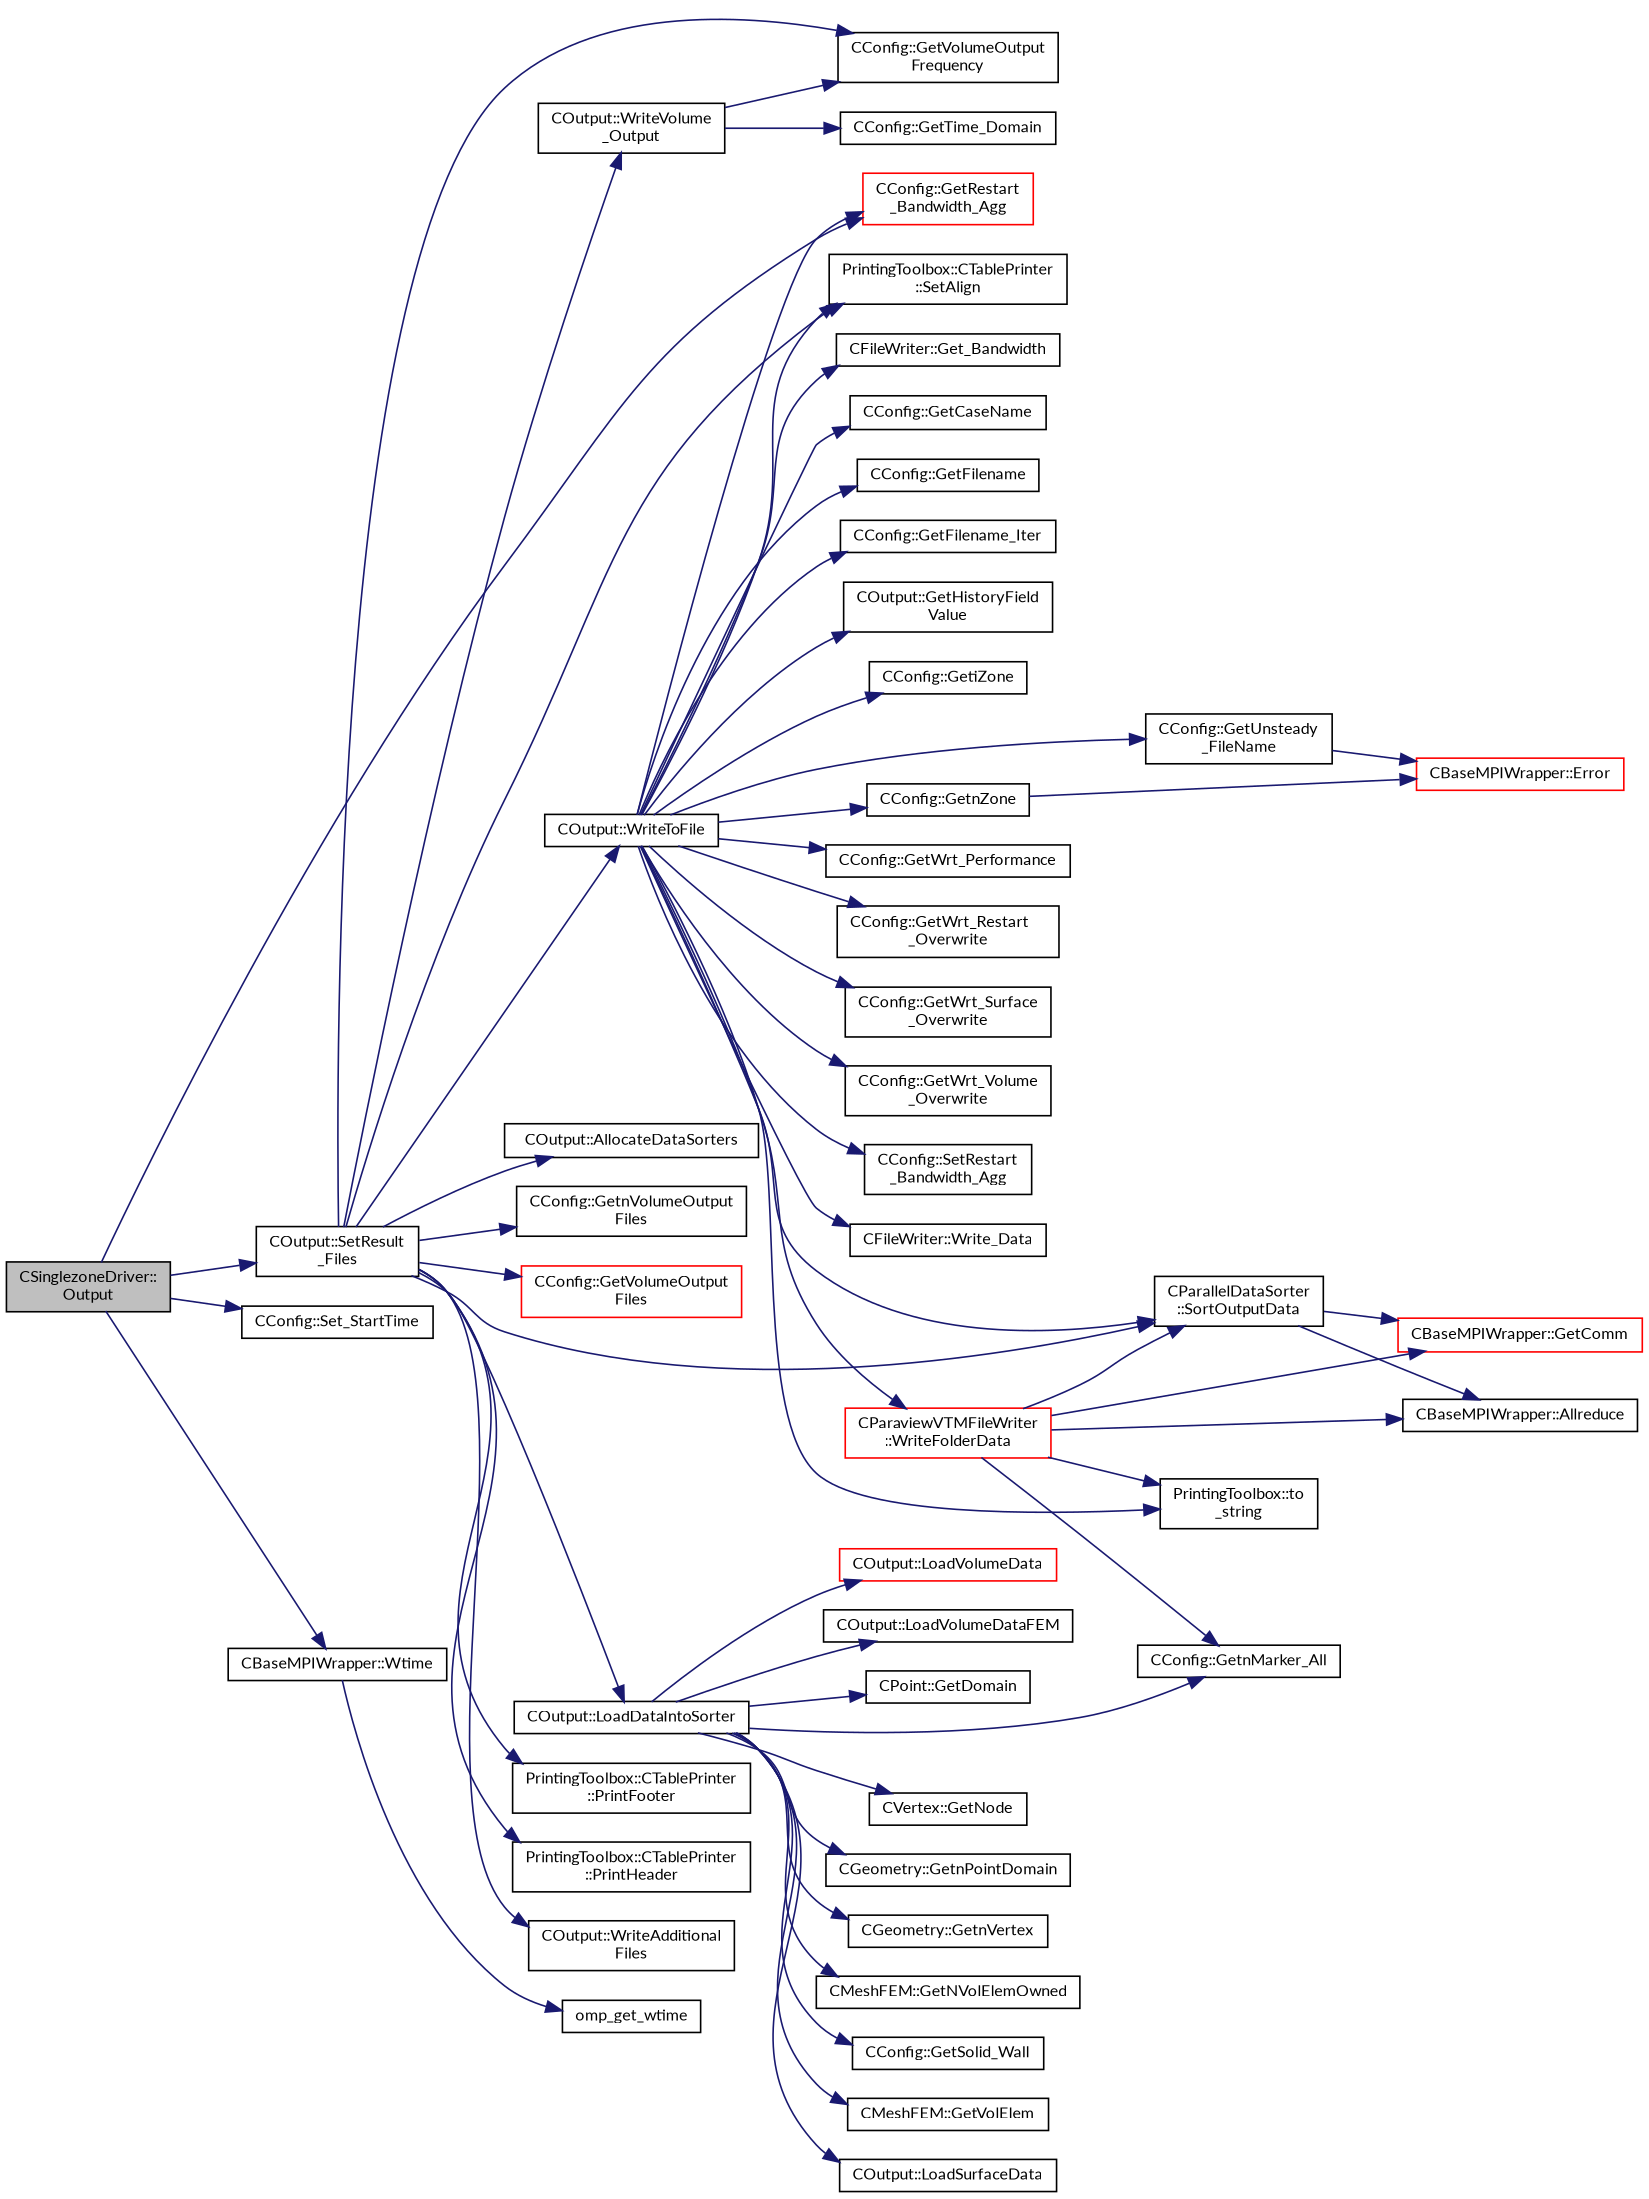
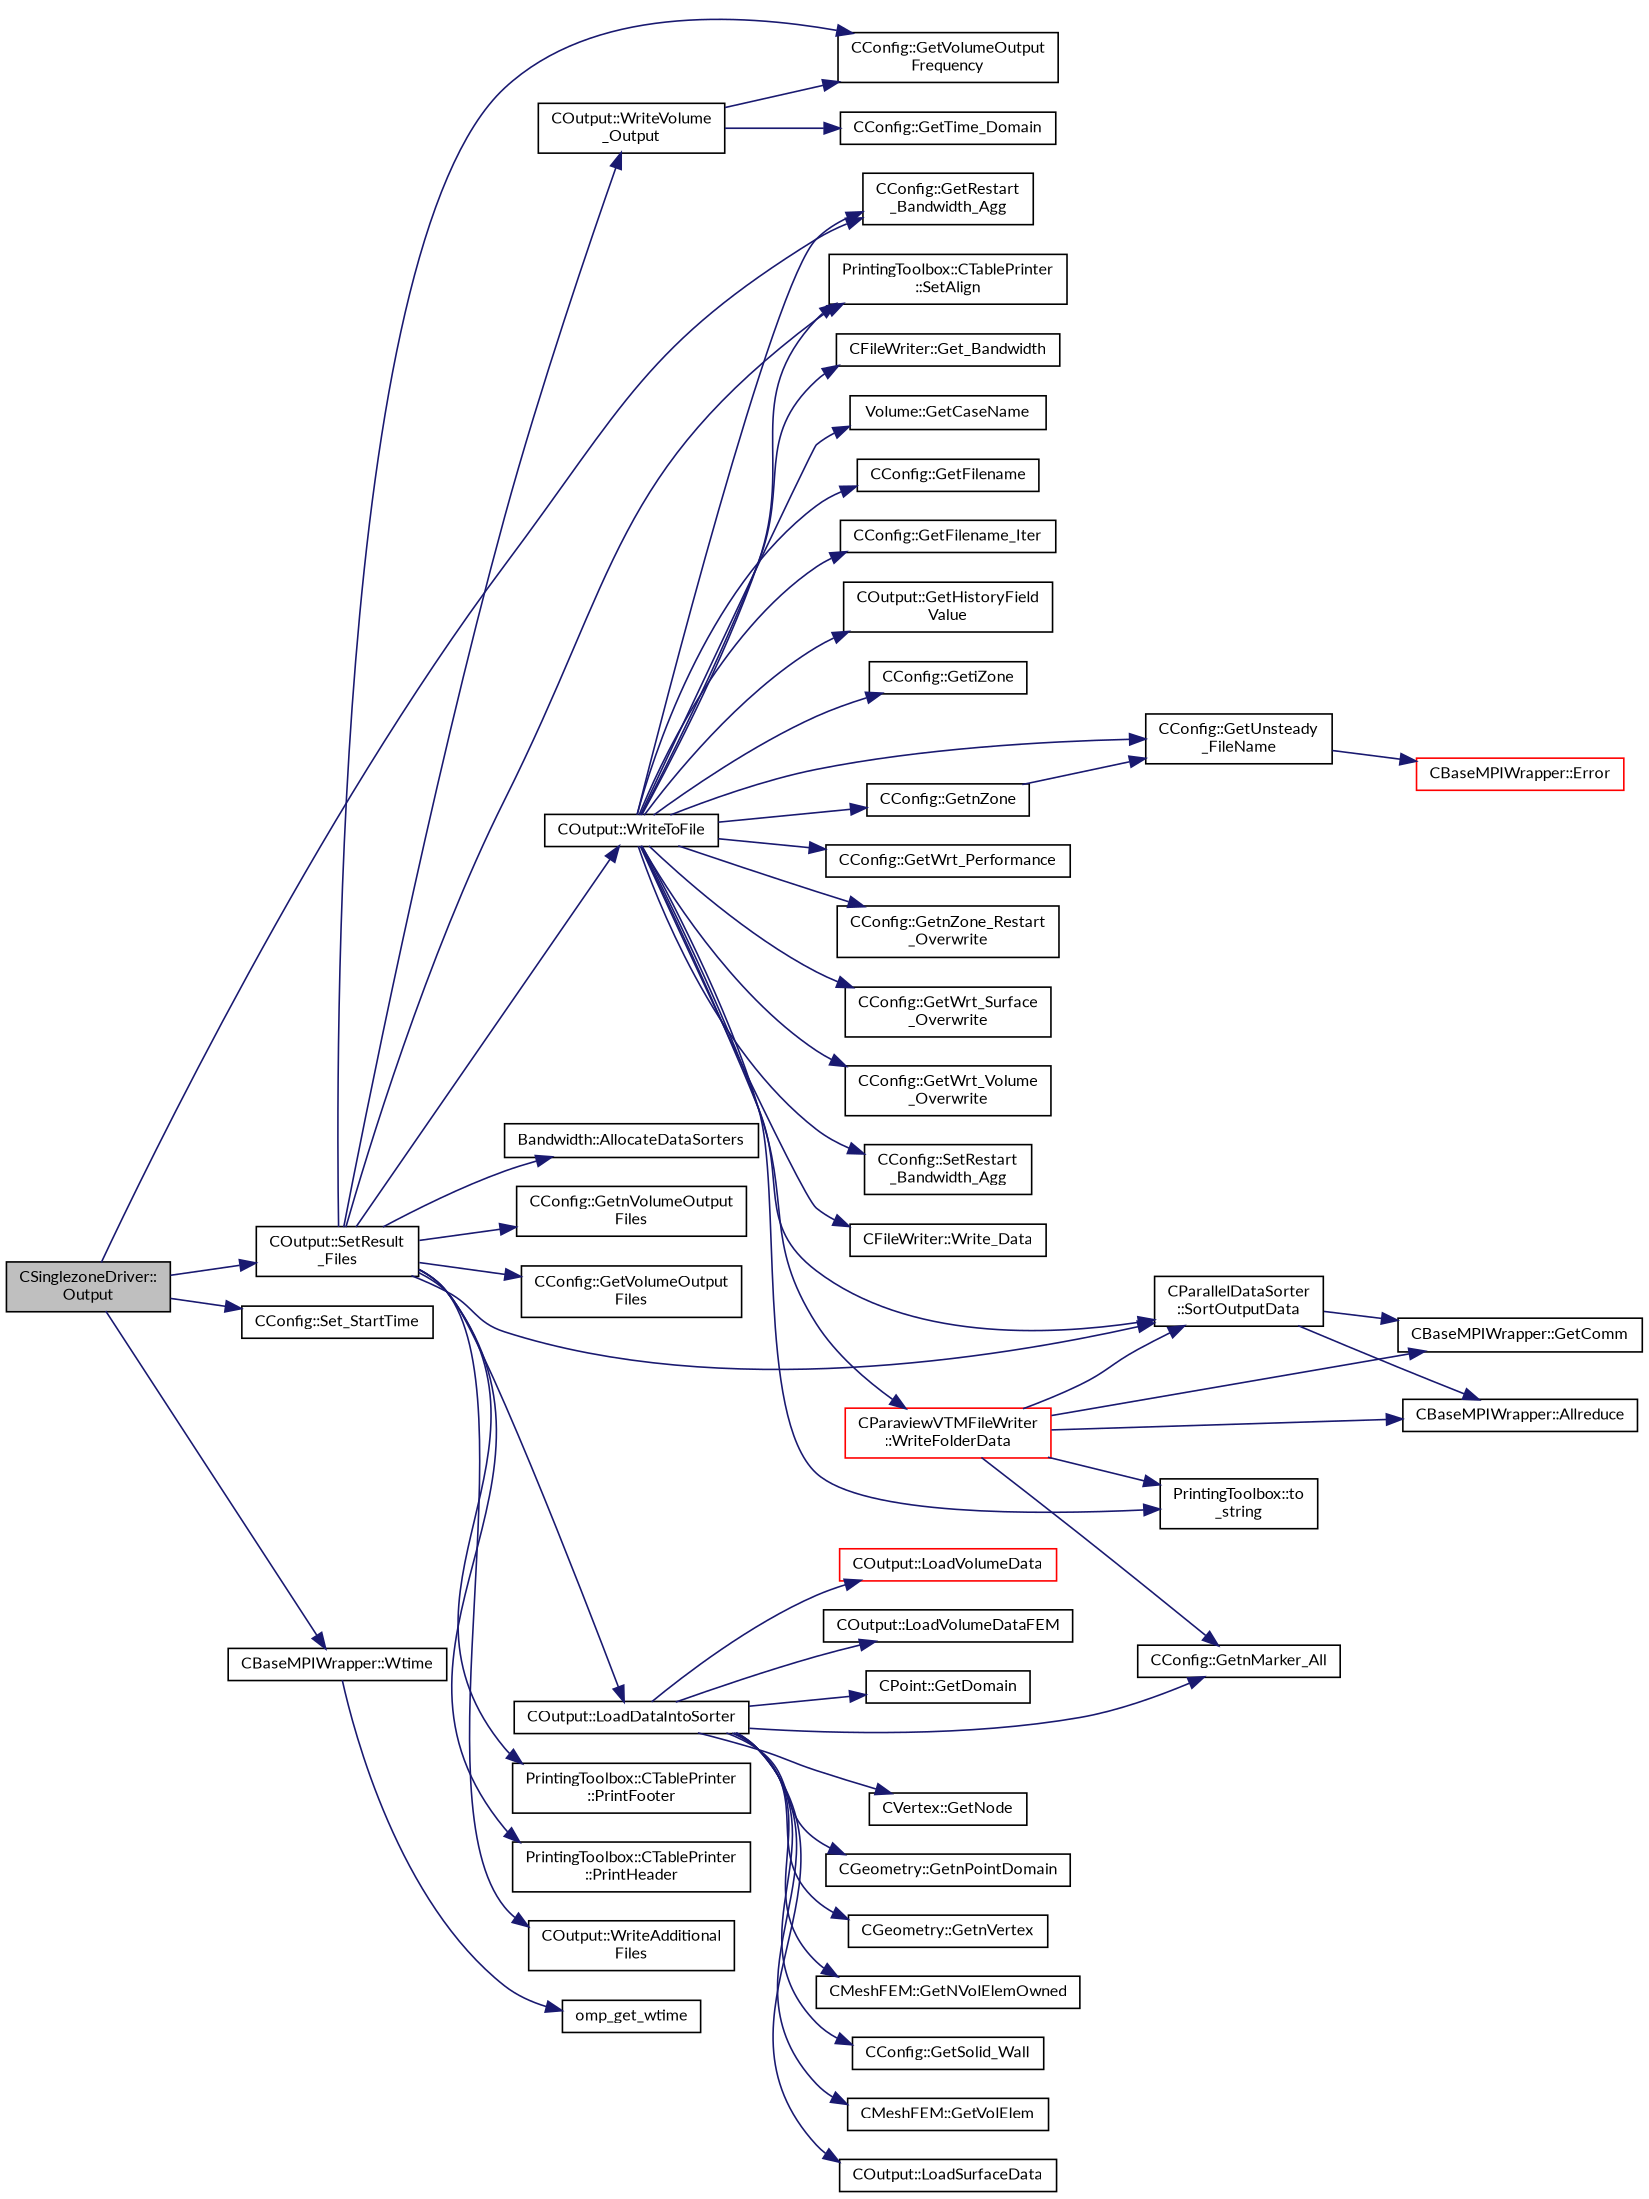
node "CConfig::GetRestart _Bandwidth_Agg": color red -> black
node "CConfig::GetCaseName": label "CConfig::GetCaseName" -> "Volume::GetCaseName"
edge "CConfig::GetnZone" -> "CBaseMPIWrapper::Error": now "CConfig::GetnZone" -> "CConfig::GetUnsteady _FileName"
node "CConfig::GetWrt_Restart _Overwrite": label "CConfig::GetWrt_Restart _Overwrite" -> "CConfig::GetnZone_Restart _Overwrite"
node "COutput::AllocateDataSorters": label "COutput::AllocateDataSorters" -> "Bandwidth::AllocateDataSorters"
node "CConfig::GetVolumeOutput Files": color red -> black
node "CBaseMPIWrapper::GetComm": color red -> black
